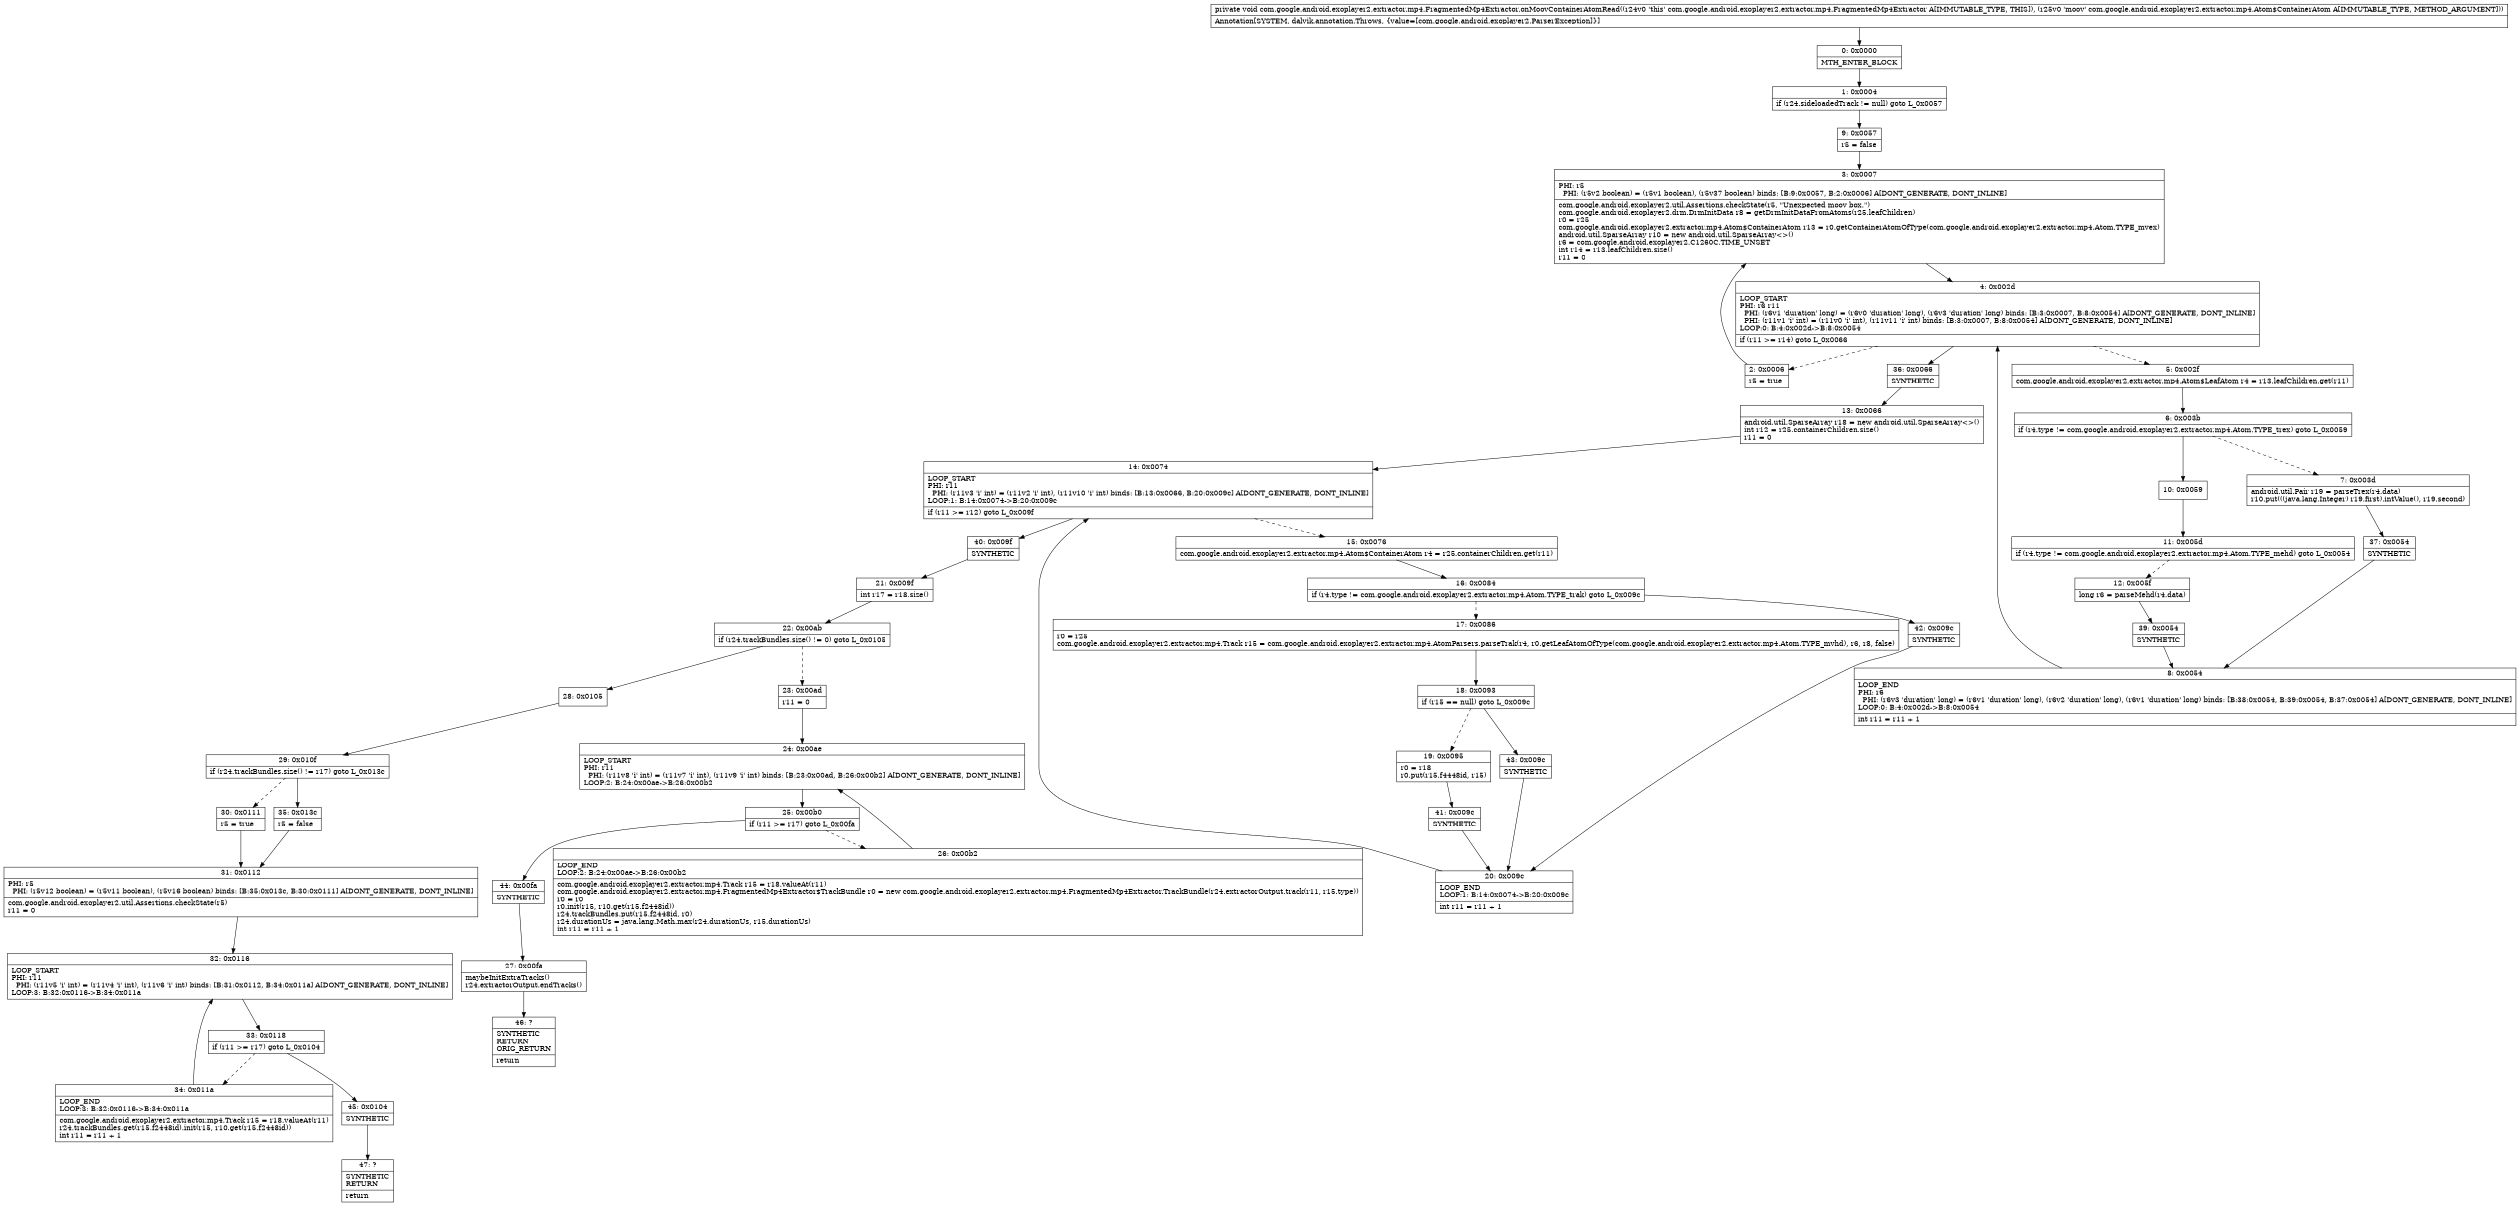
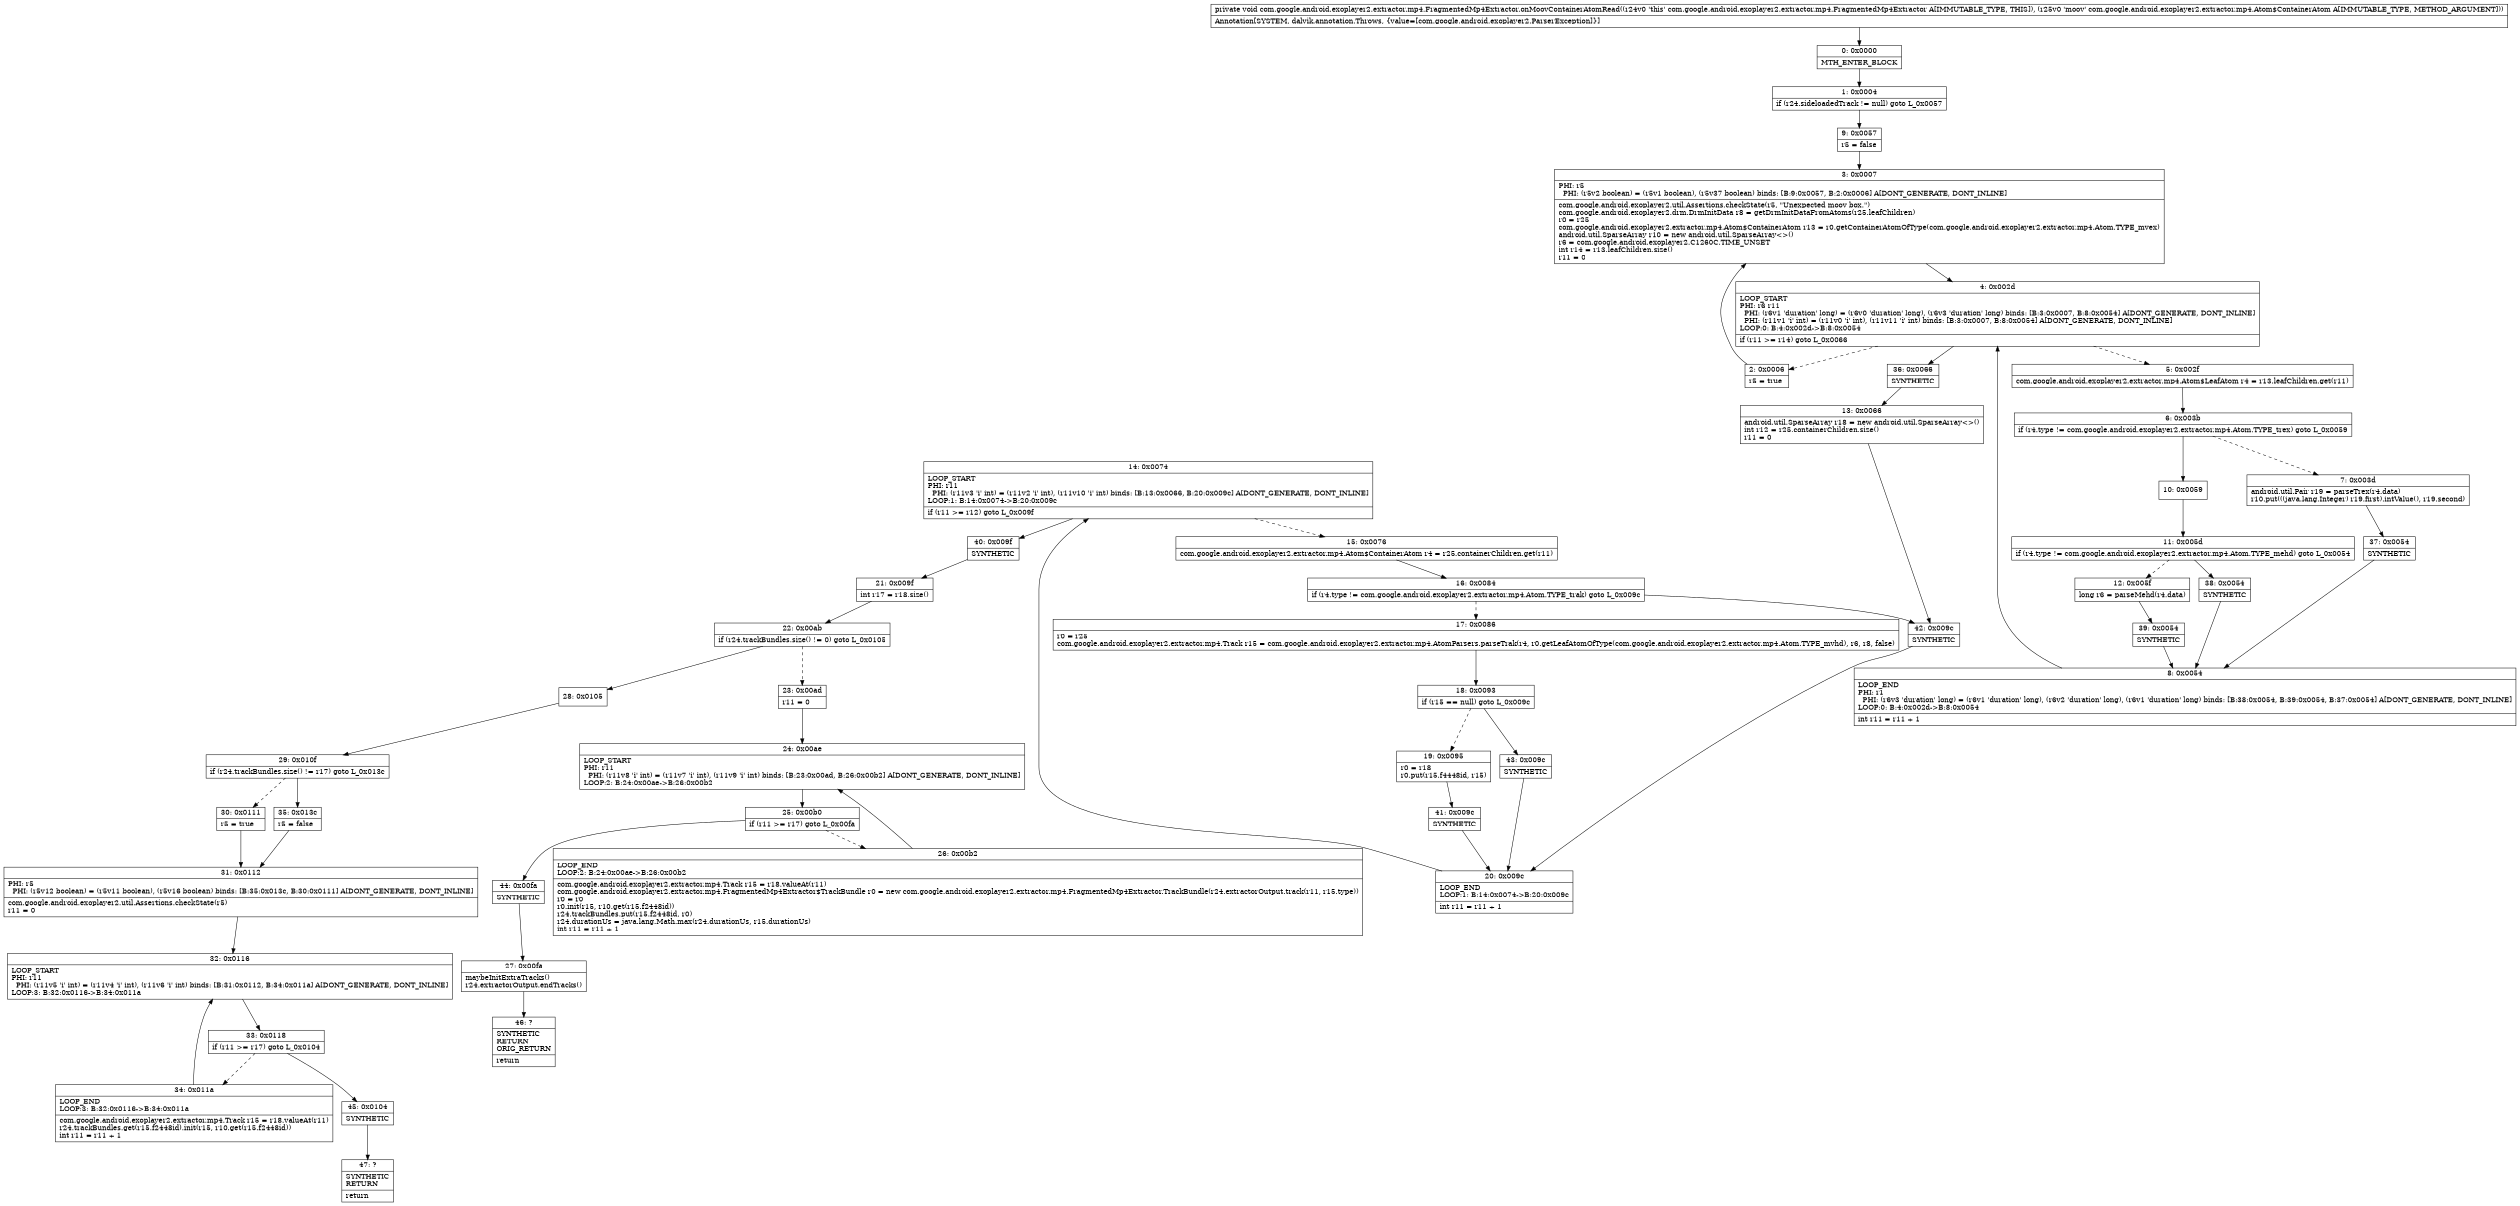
edge "13: 0x0066" -> "14: 0x0074": now "13: 0x0066" -> "42: 0x009c"
node "38: 0x0054": added
node "8: 0x0054": text "PHI: r6" -> "PHI: r1"
